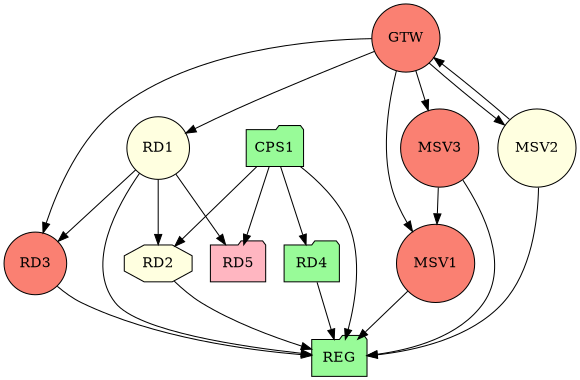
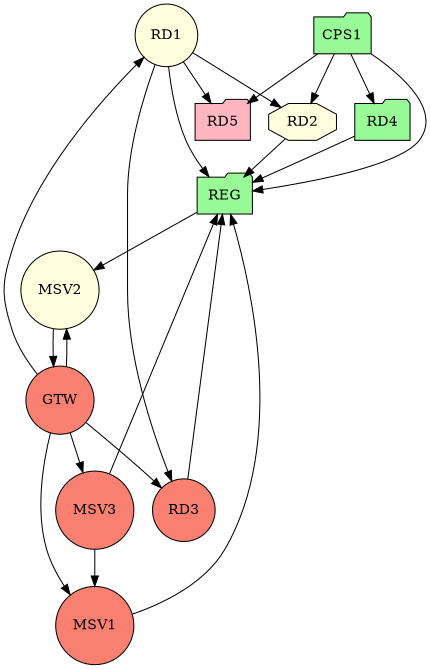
edge "MSV2" -> "REG": reversed
